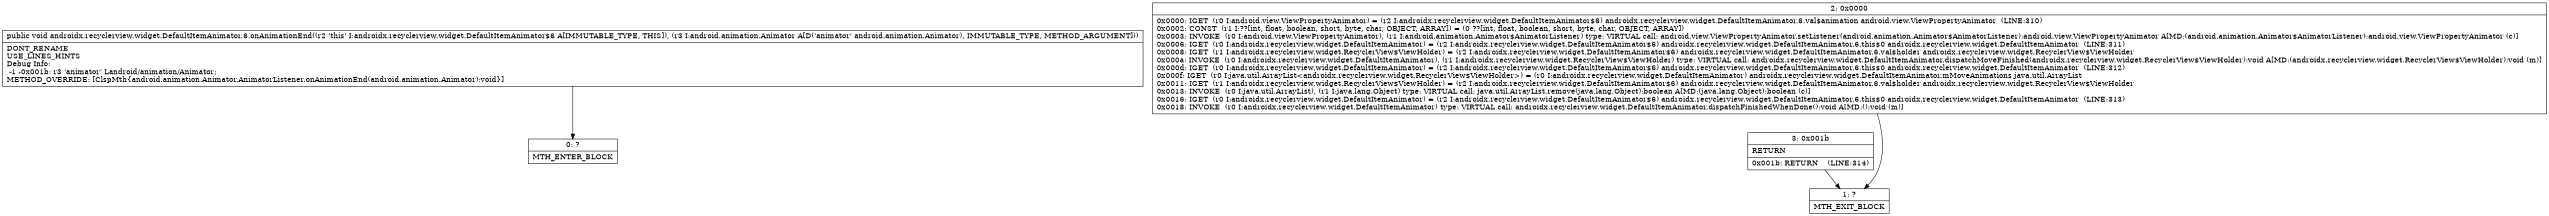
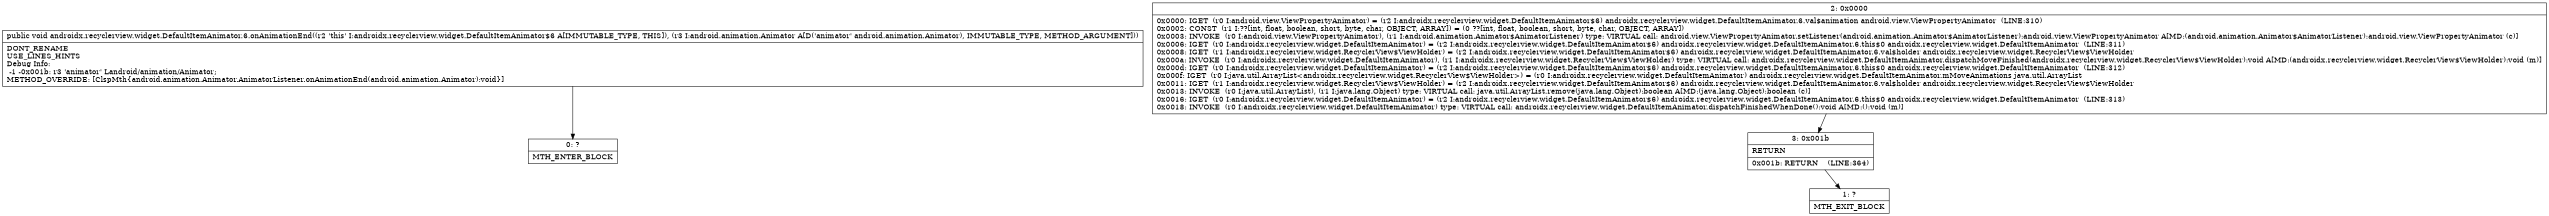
edge "2: 0x0000" -> "1: ?": now "2: 0x0000" -> "3: 0x001b"
node "3: 0x001b": text "0x001b: RETURN    (LINE:314)" -> "0x001b: RETURN    (LINE:364)"
